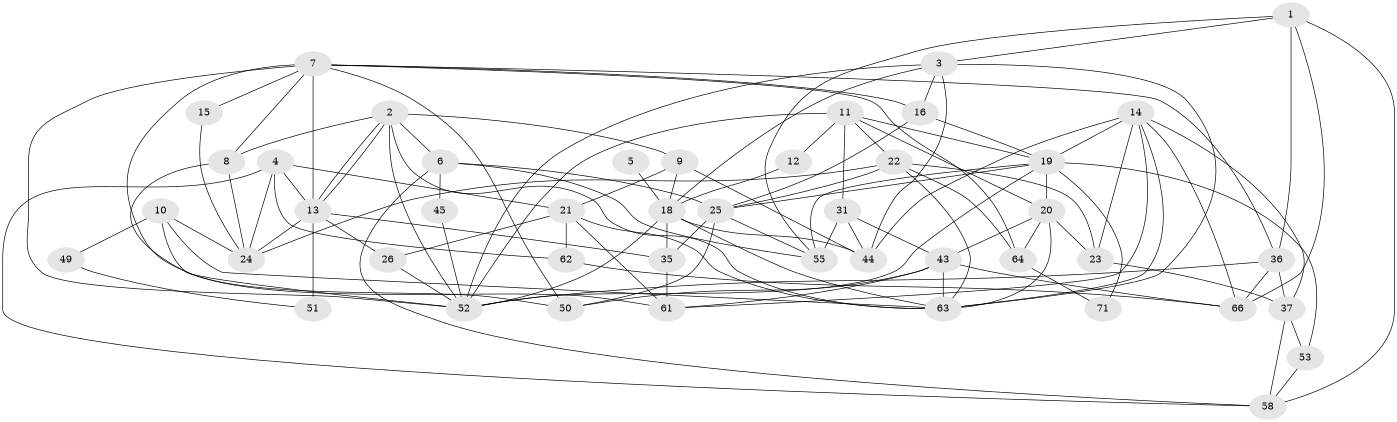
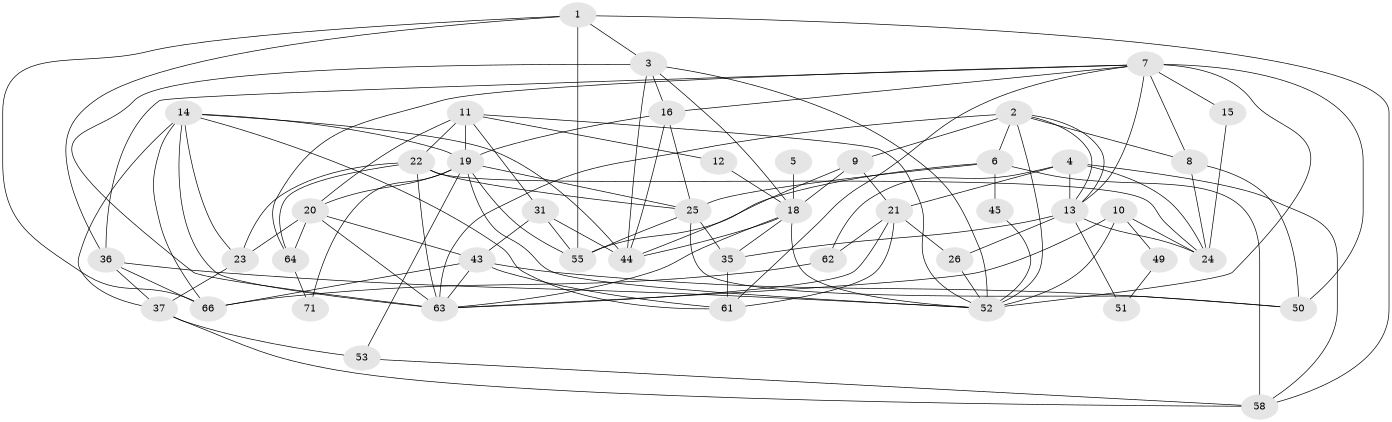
edge "16" -- "44": added
